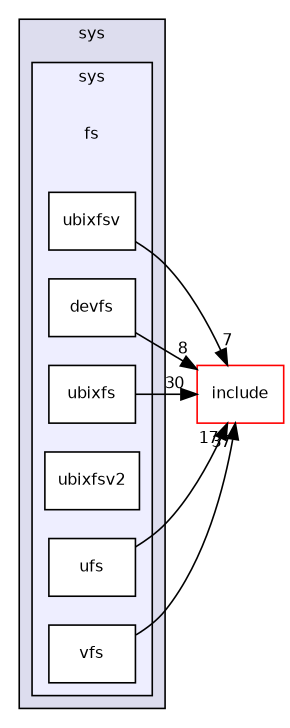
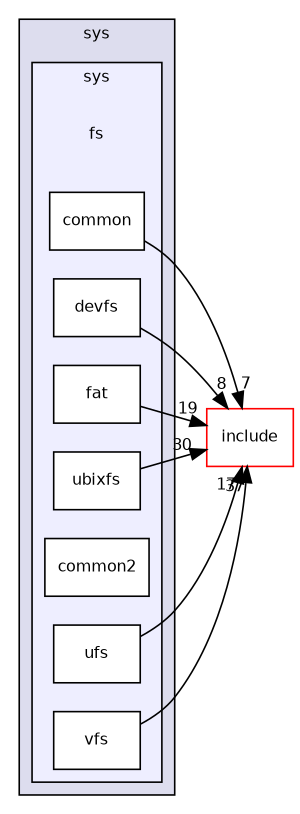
node "ubixfsv": label "ubixfsv" -> "common"
node "fat": added
node "ubixfsv2": label "ubixfsv2" -> "common2"
